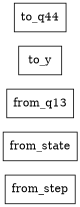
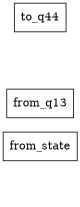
node "to_y": removed
node "from_step": removed
